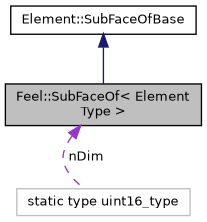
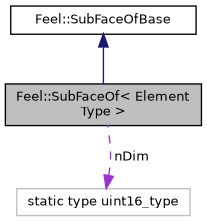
node "Element::SubFaceOfBase": label "Element::SubFaceOfBase" -> "Feel::SubFaceOfBase"
edge "static type uint16_type" -> "Feel::SubFaceOf< Element Type >": reversed
